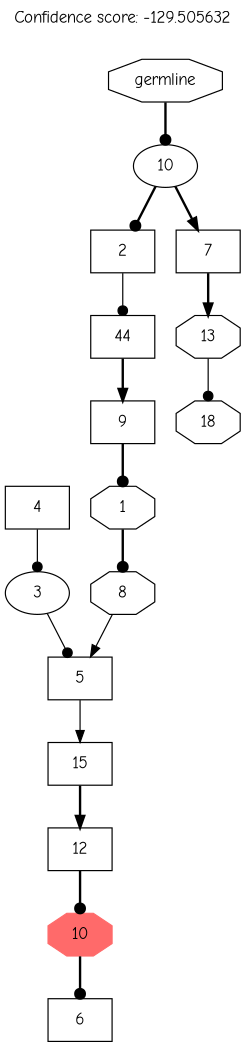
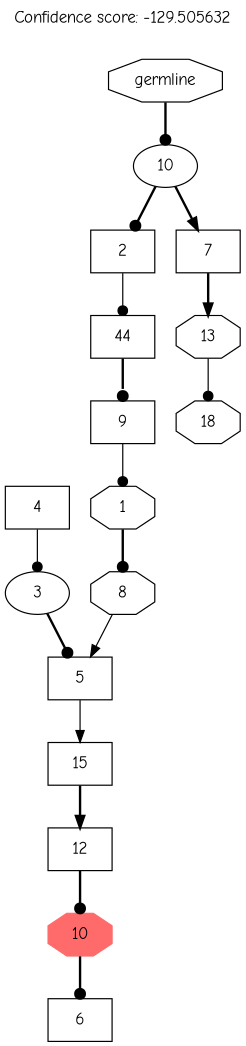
edge "44" -> "9": arrowhead normal -> dot
edge "9" -> "1": style bold -> solid
edge "3" -> "5": style solid -> bold
